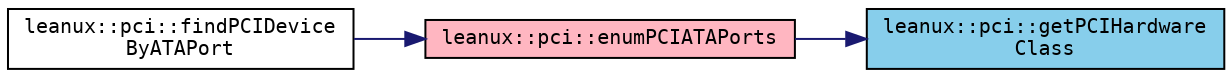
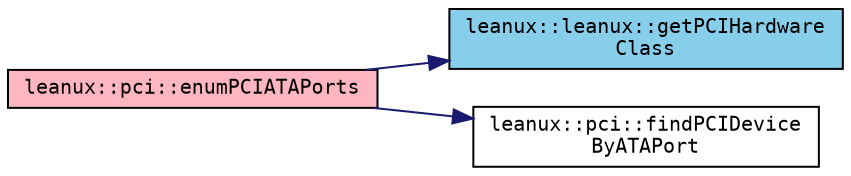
edge "leanux::pci::findPCIDevice ByATAPort" -> "leanux::pci::enumPCIATAPorts": reversed
node "leanux::pci::getPCIHardware Class": label "leanux::pci::getPCIHardware Class" -> "leanux::leanux::getPCIHardware Class"
